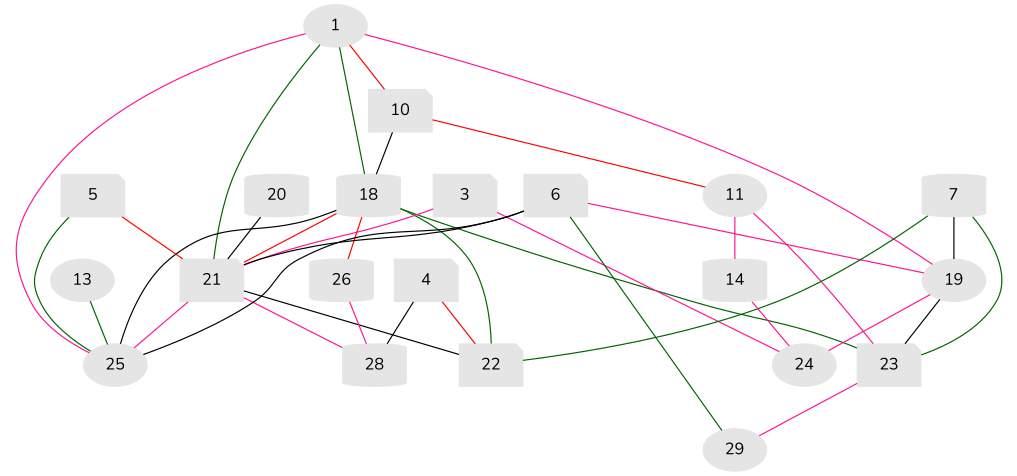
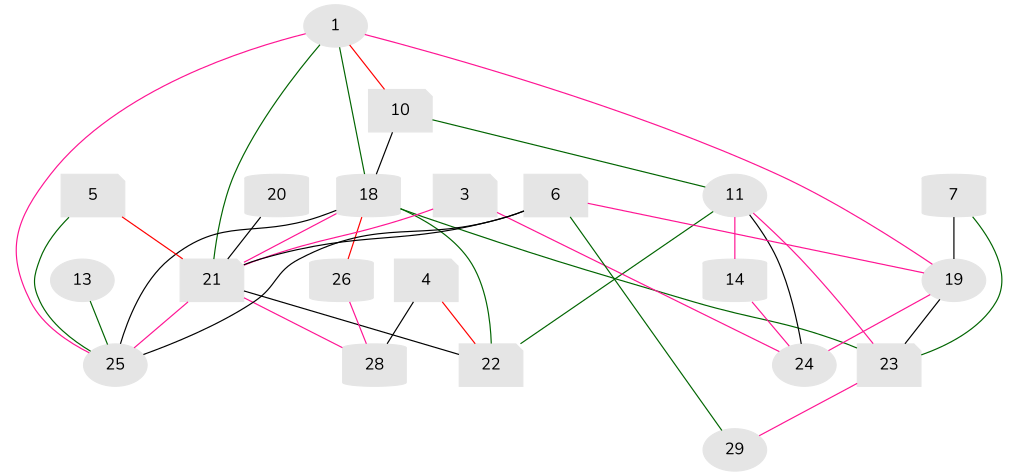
edge "10" -- "11": color red -> darkgreen
edge "18" -- "21": color red -> deeppink
edge "11" -- "24": added
edge "7" -- "22": now "11" -- "22"
